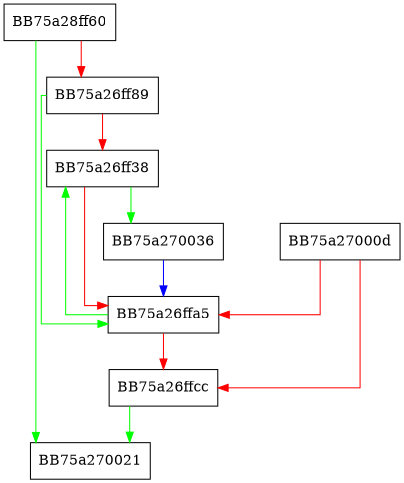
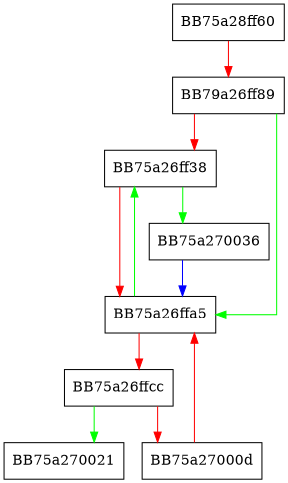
node "BB75a26ff89": label "BB75a26ff89" -> "BB79a26ff89"
edge "BB75a28ff60" -> "BB75a270021": removed
edge "BB75a27000d" -> "BB75a26ffcc": reversed
